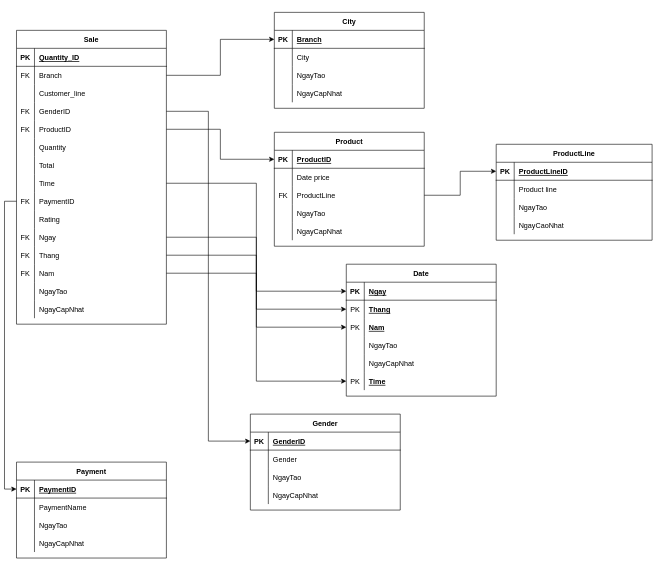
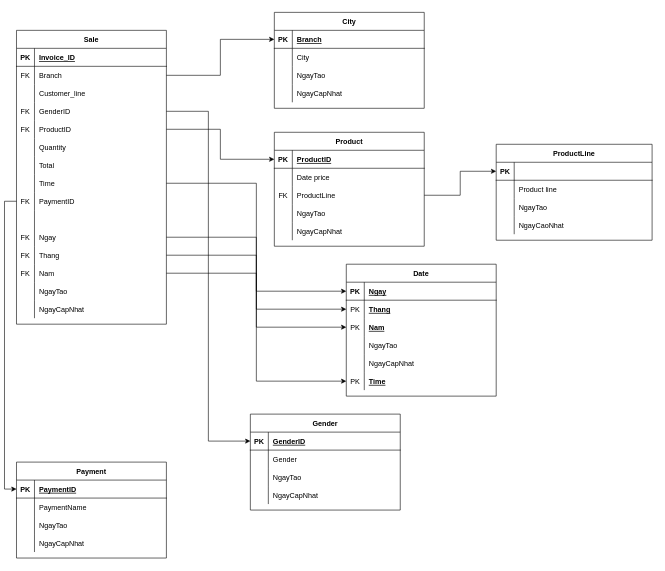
node "Quantity_ID": label "Quantity_ID" -> "Invoice_ID"
node "ProductLineID": removed
node "Rating": removed
